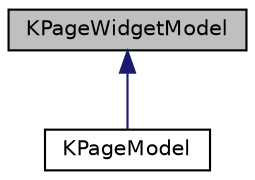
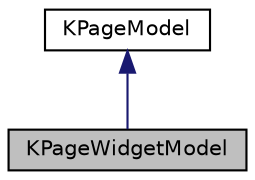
edge "KPageModel" -> "KPageWidgetModel": reversed
